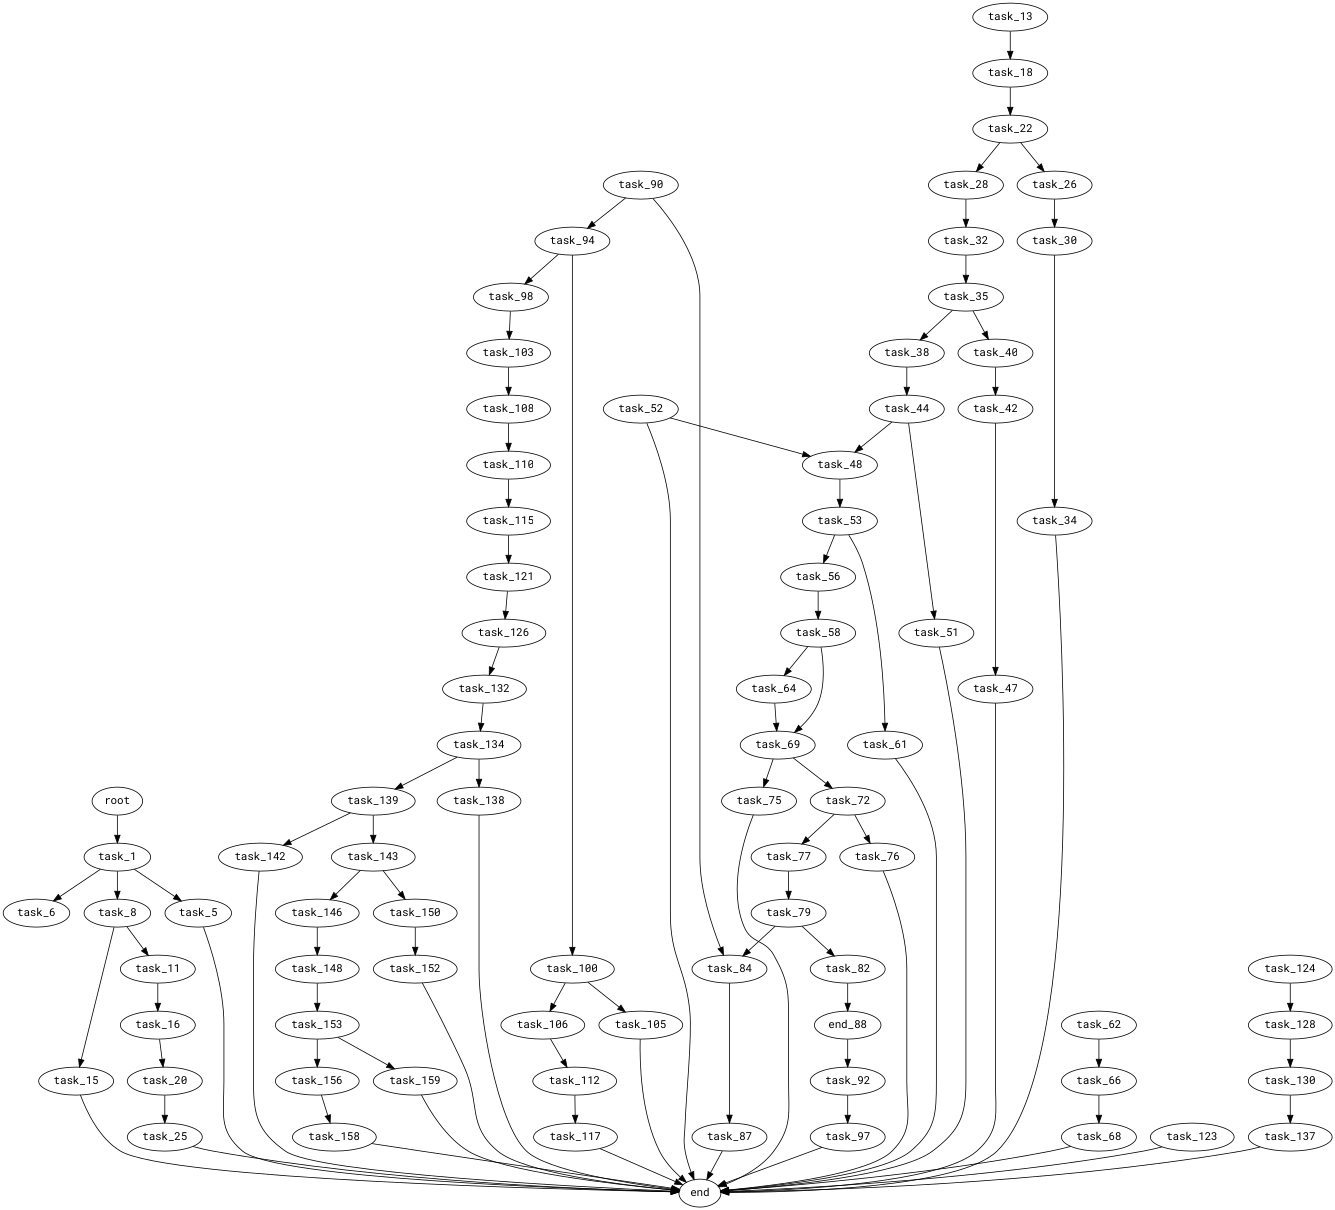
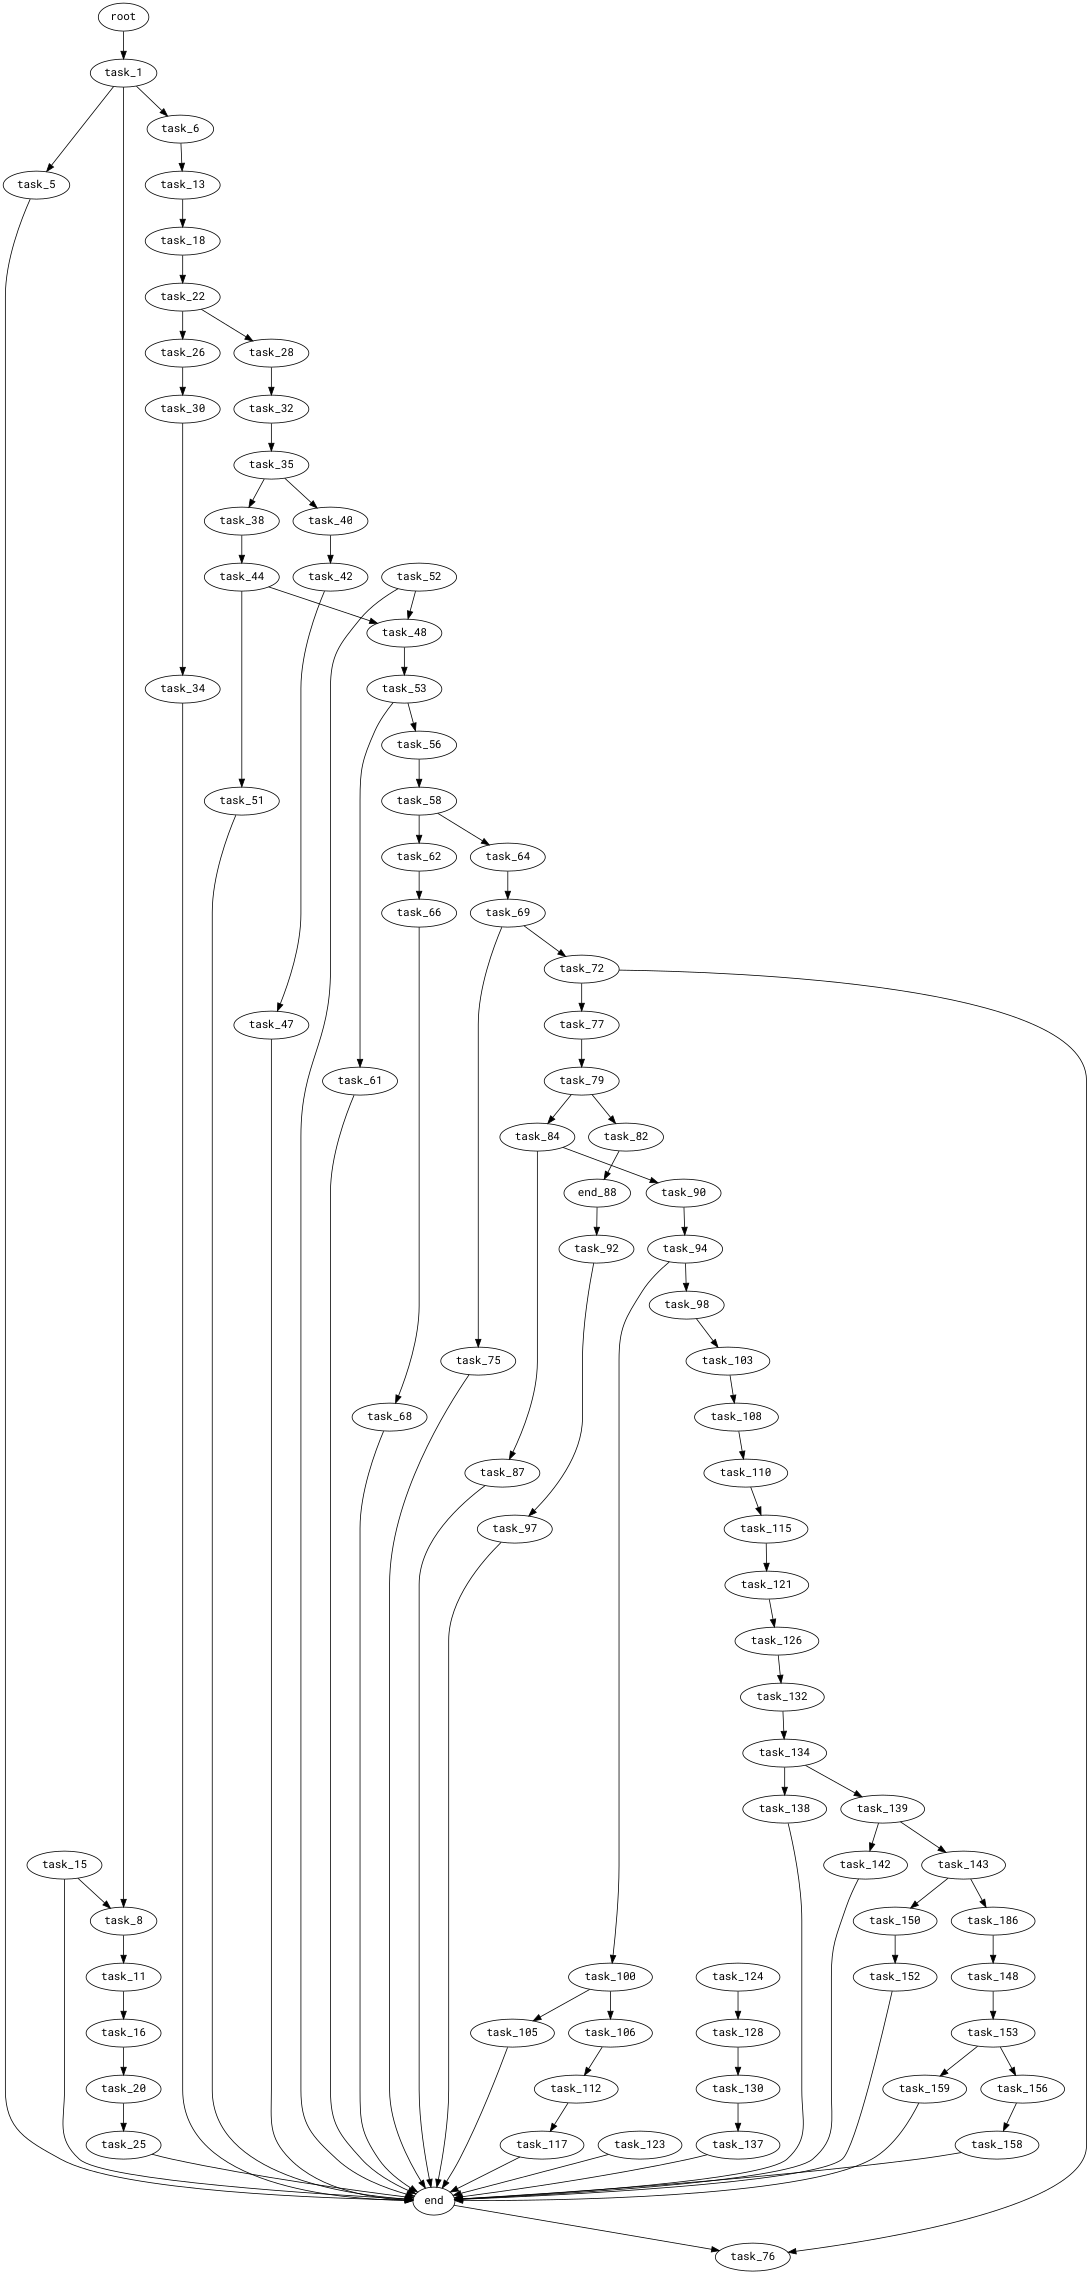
edge "task_6" -> "task_13": added
edge "task_90" -> "task_84": reversed
edge "task_58" -> "task_69": now "task_58" -> "task_62"
node "task_146": label "task_146" -> "task_186"
edge "task_8" -> "task_15": reversed
edge "task_76" -> "end": reversed
